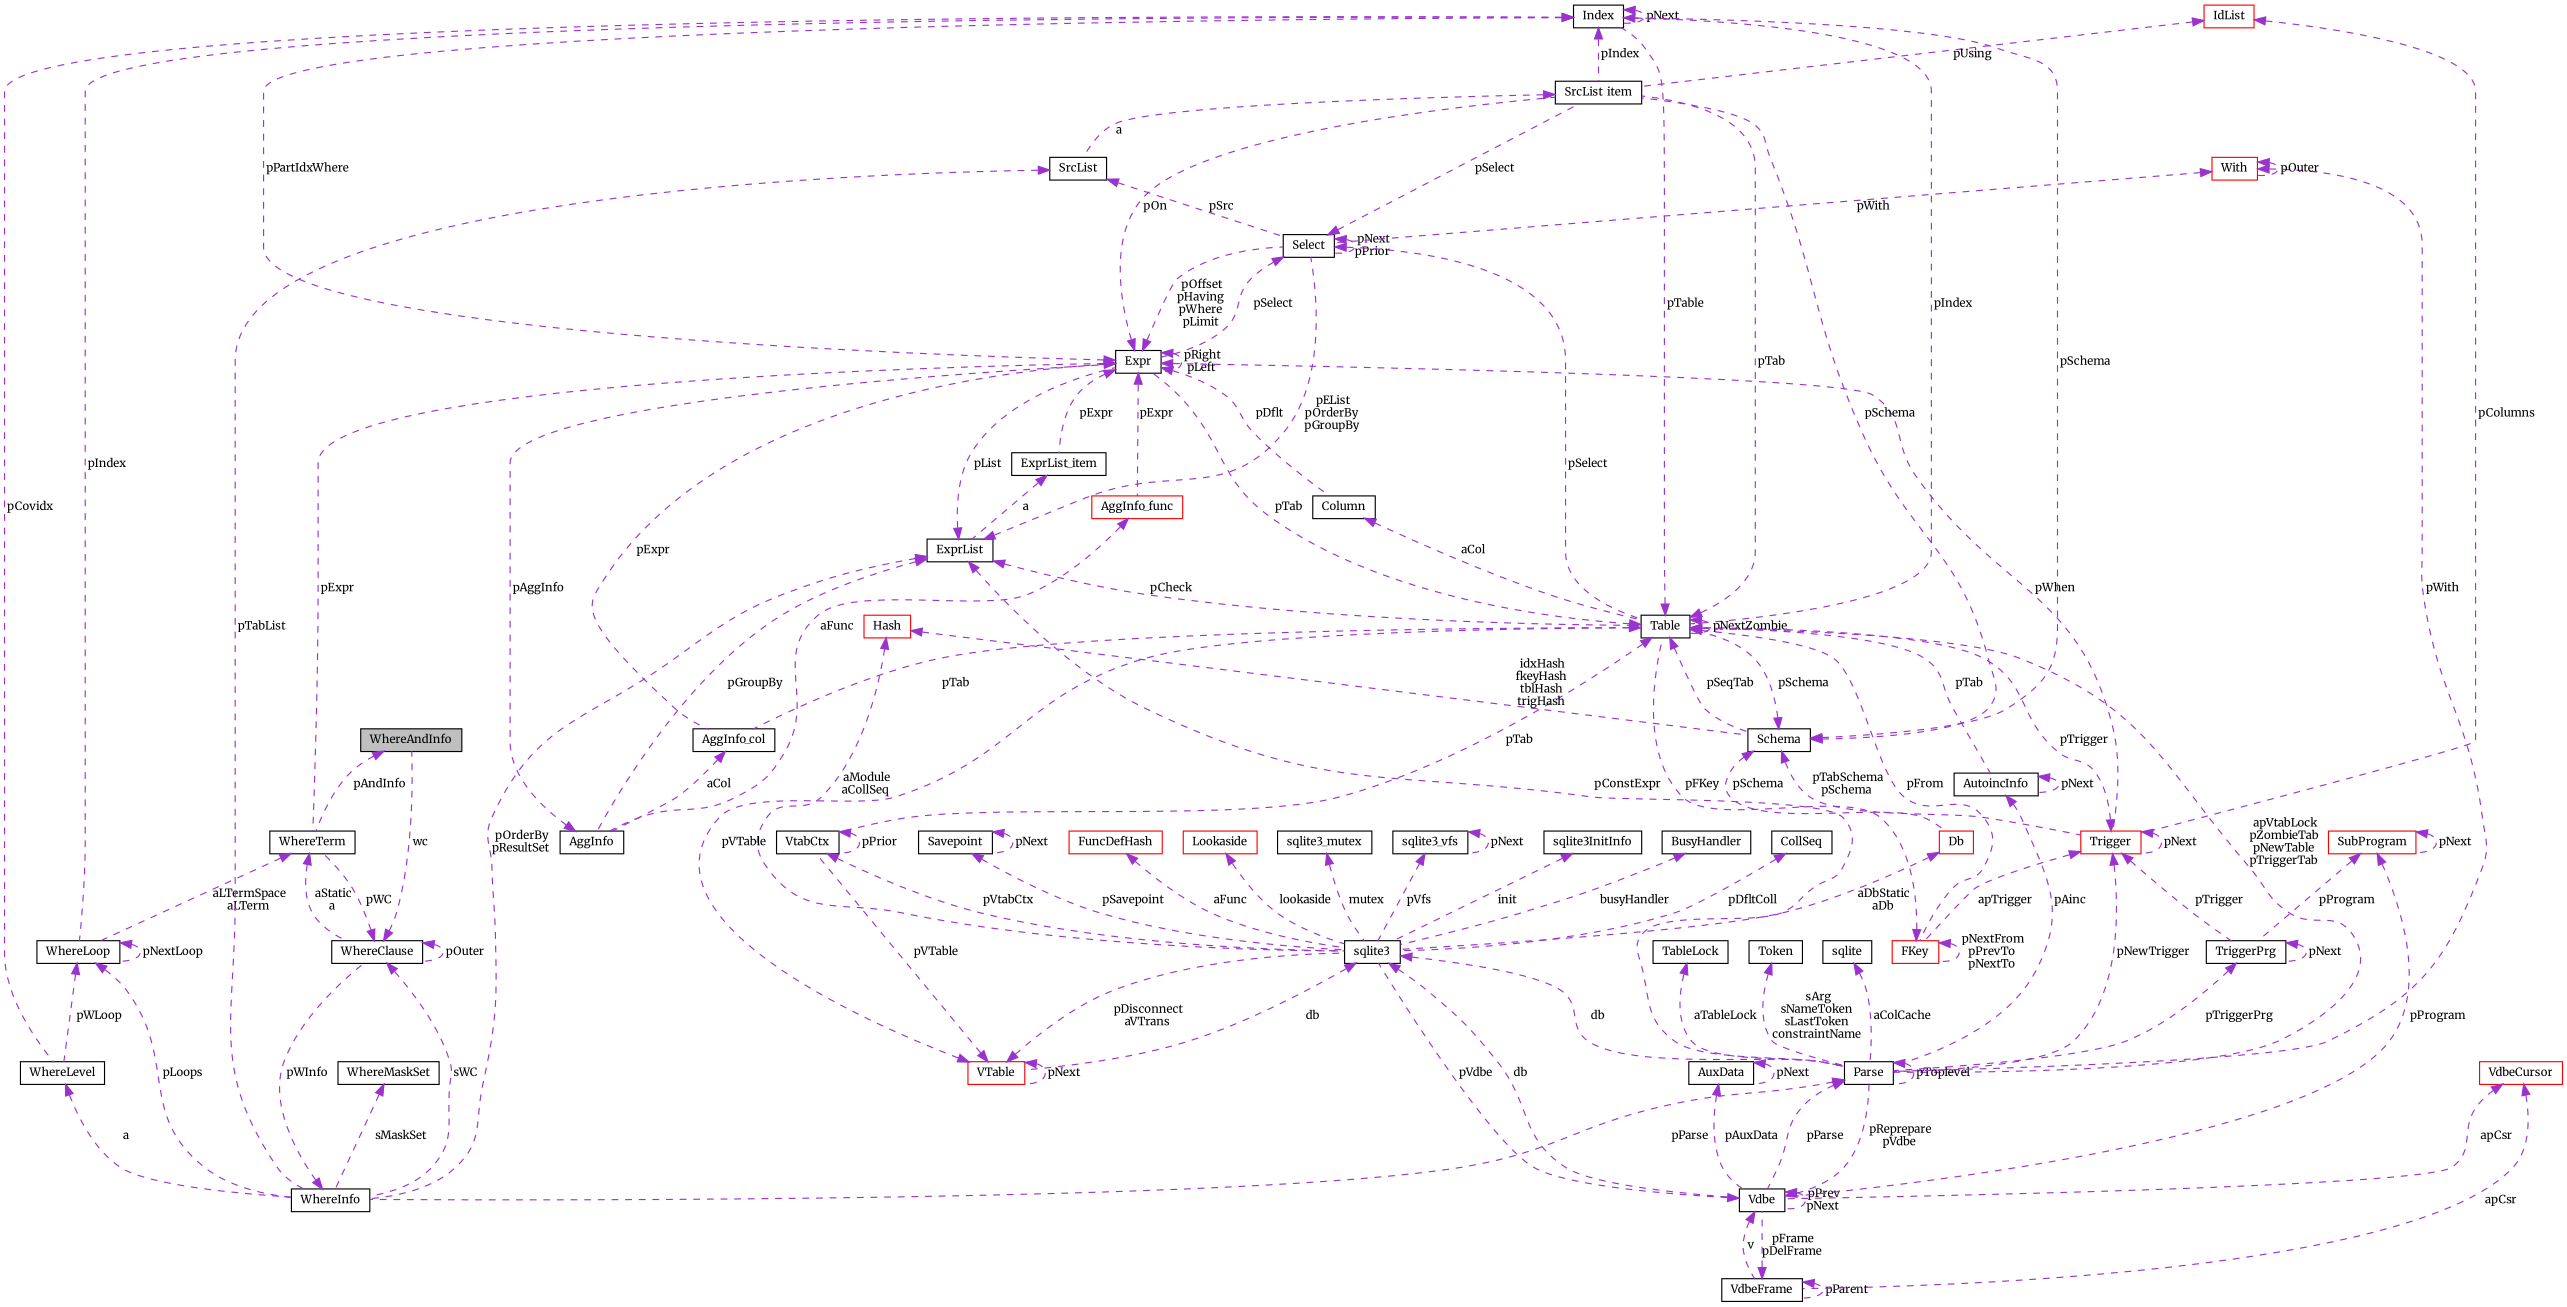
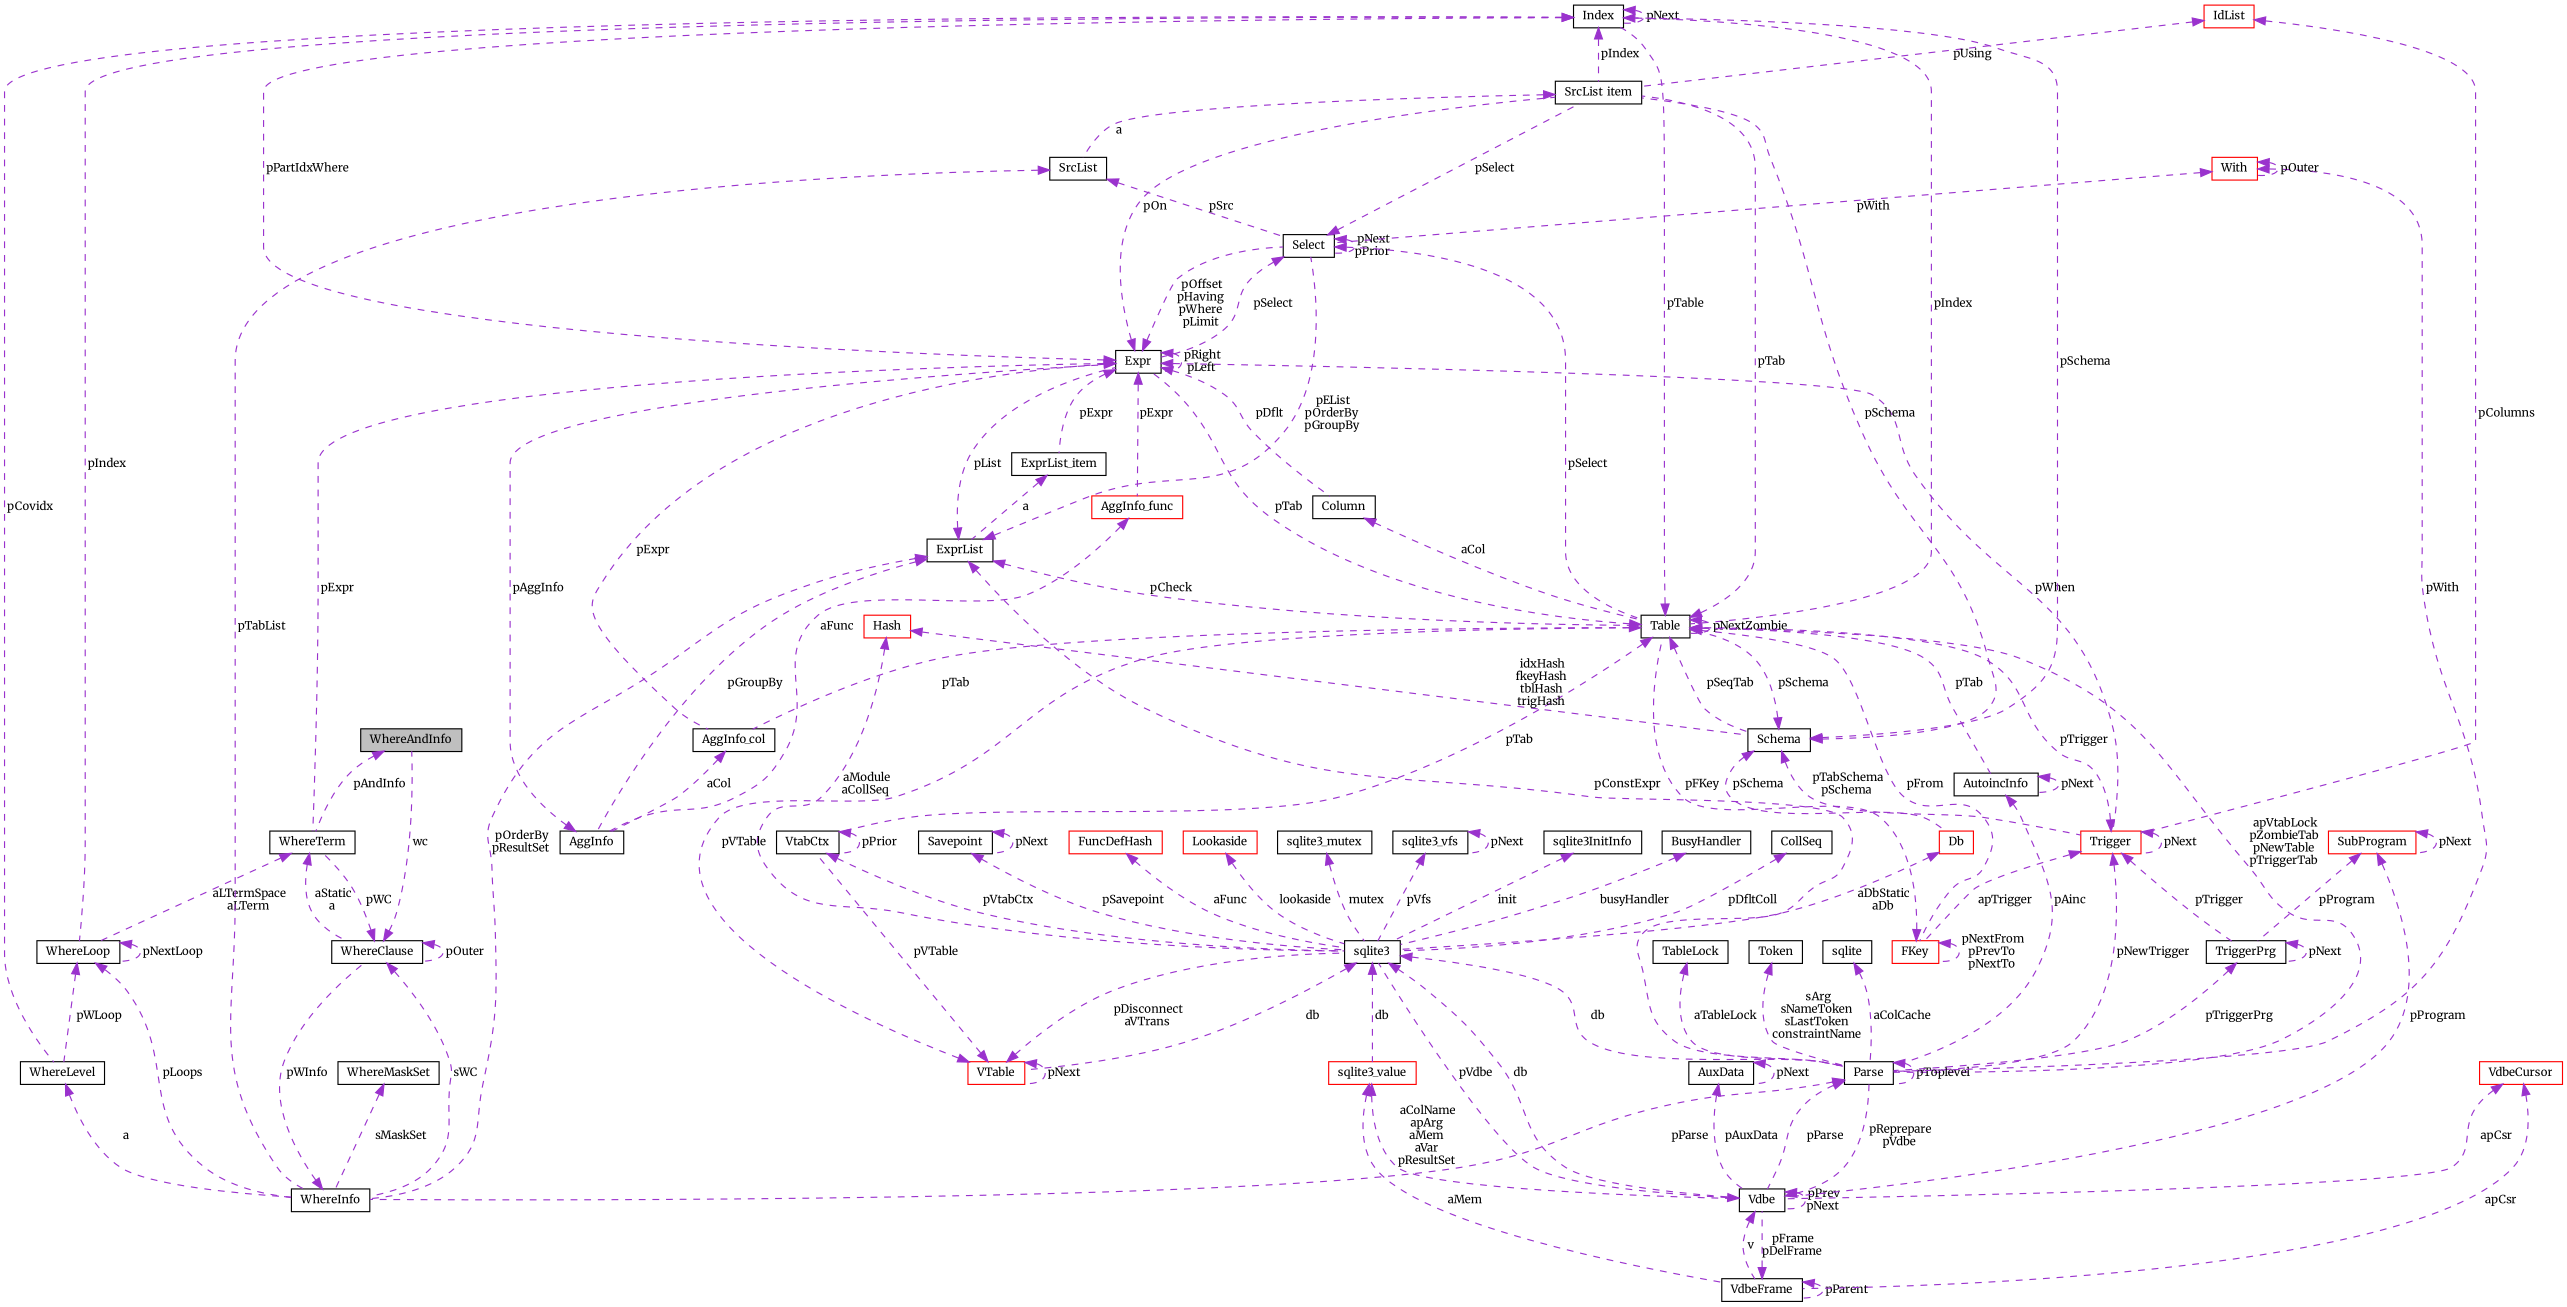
node "sqlite3_value": added
